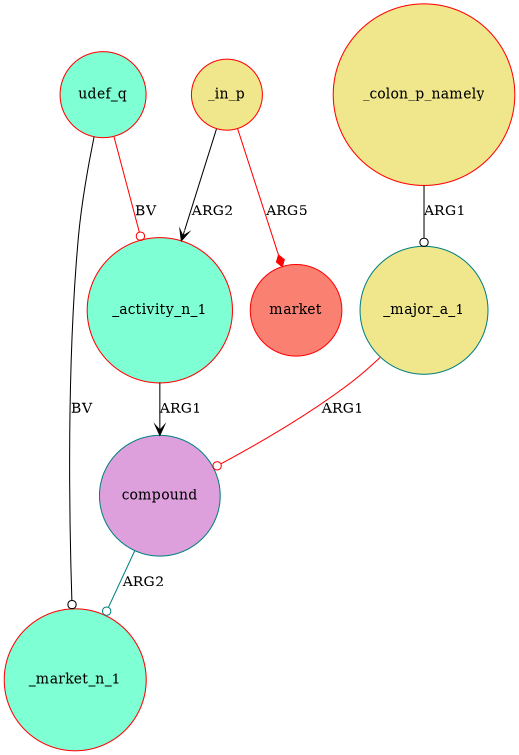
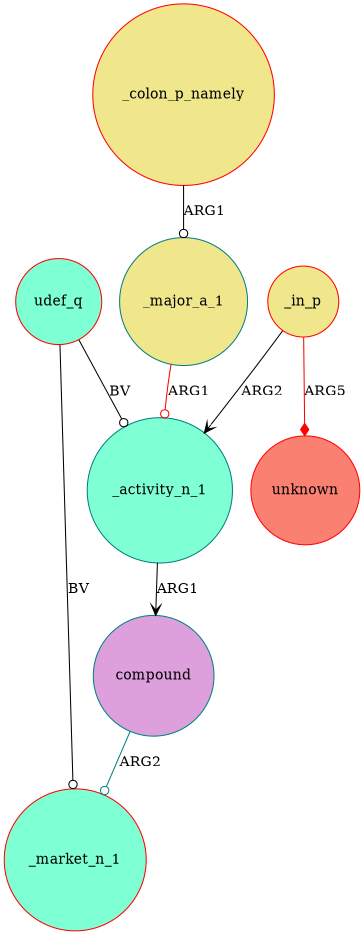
edge "udef_q" -> "_activity_n_1": color red -> black
node "_activity_n_1": color red -> teal
node "market": label "market" -> "unknown"
edge "_major_a_1" -> "compound": now "_major_a_1" -> "_activity_n_1"
